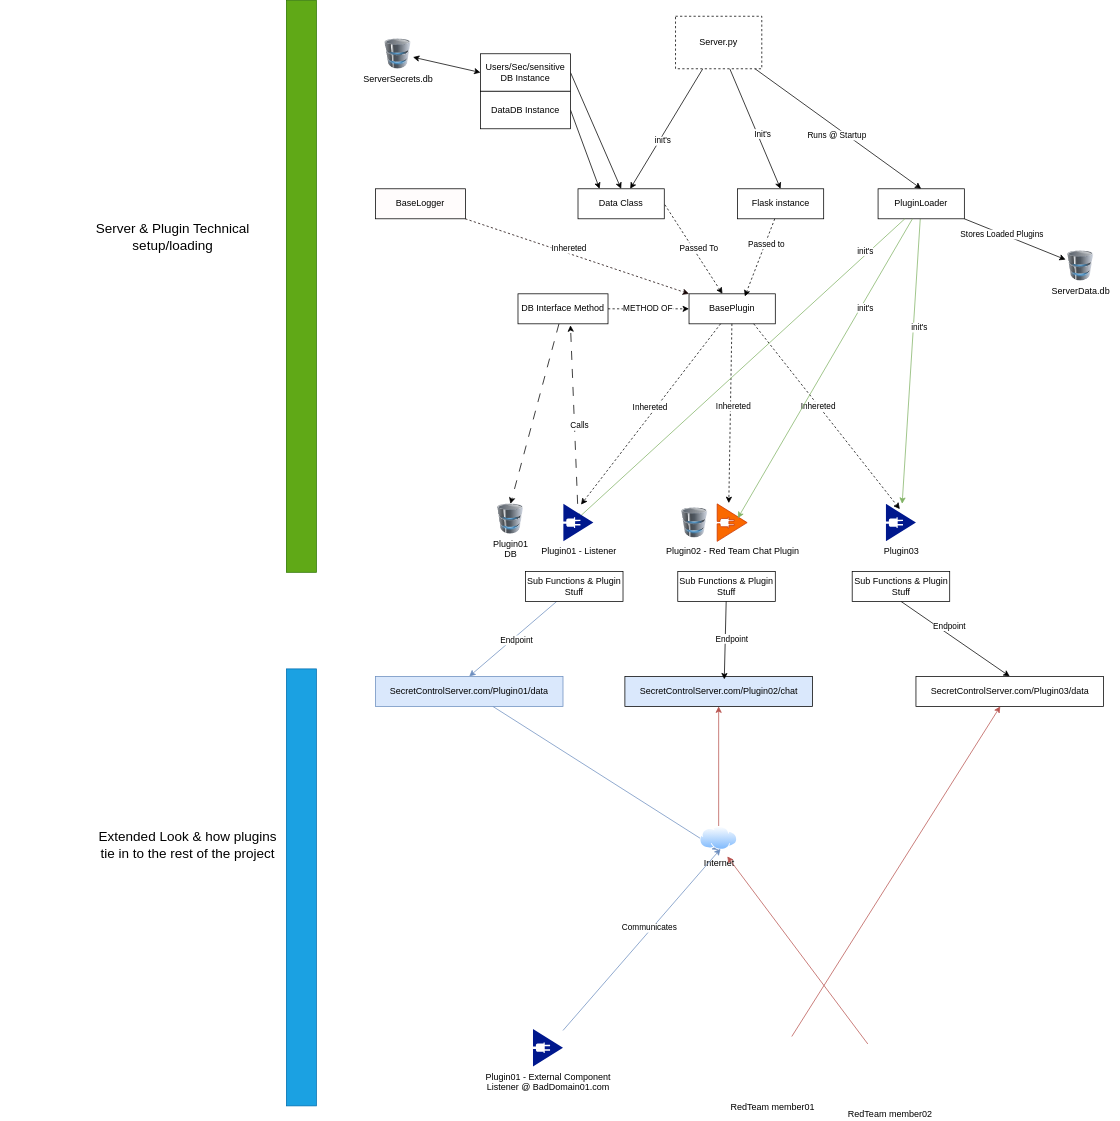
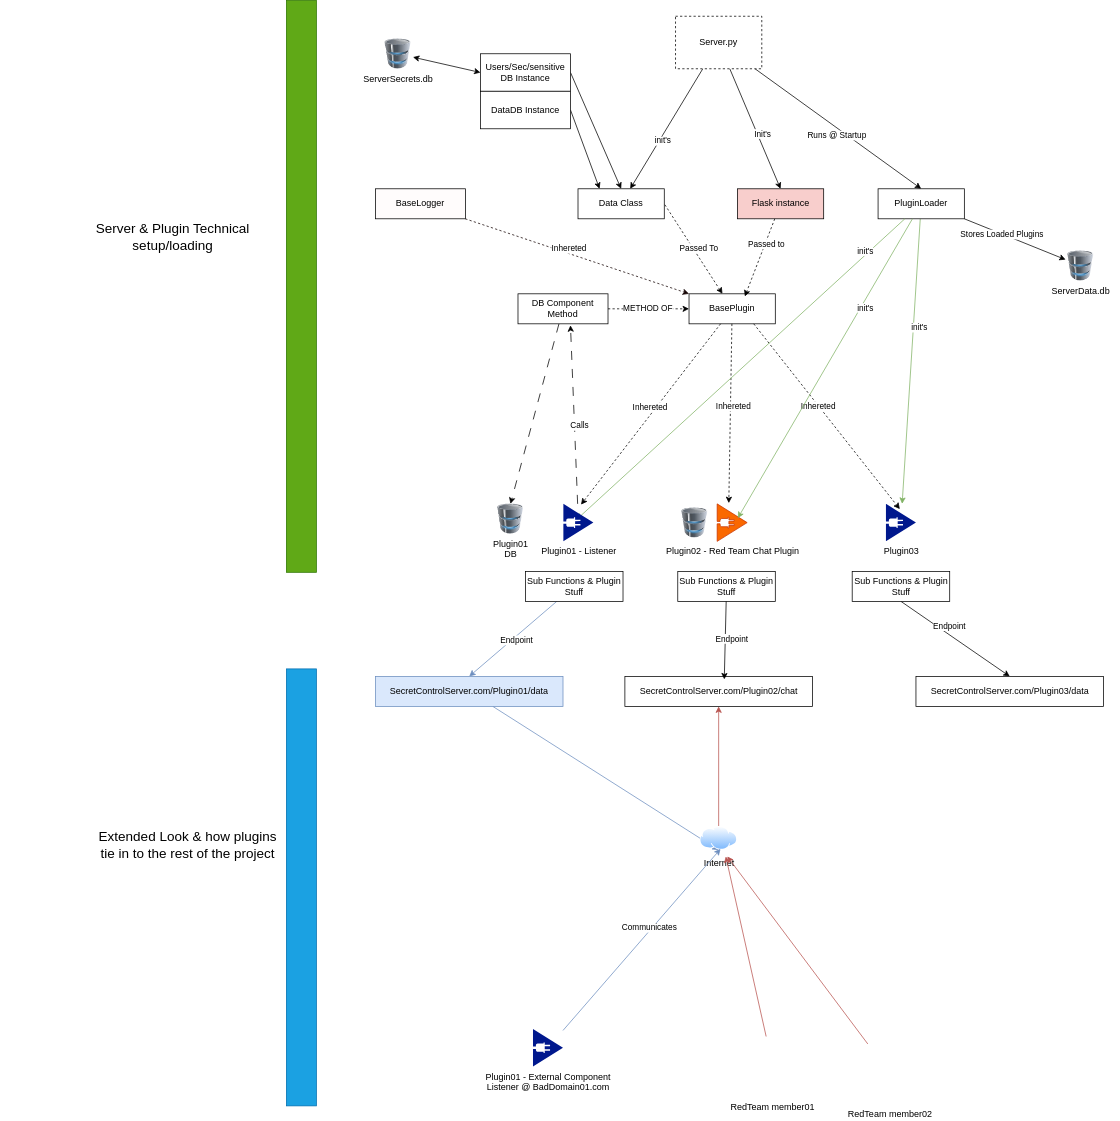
node "Flask instance": fillcolor #ffffff -> #f8cecc
node "DB Interface Method": label "DB Interface Method" -> "DB Component Method"
node "SecretControlServer.com/Plugin02/chat": fillcolor #dae8fc -> #ffffff
edge "RedTeam member01" -> "SecretControlServer.com/Plugin03/data": now "RedTeam member01" -> "Internet"
